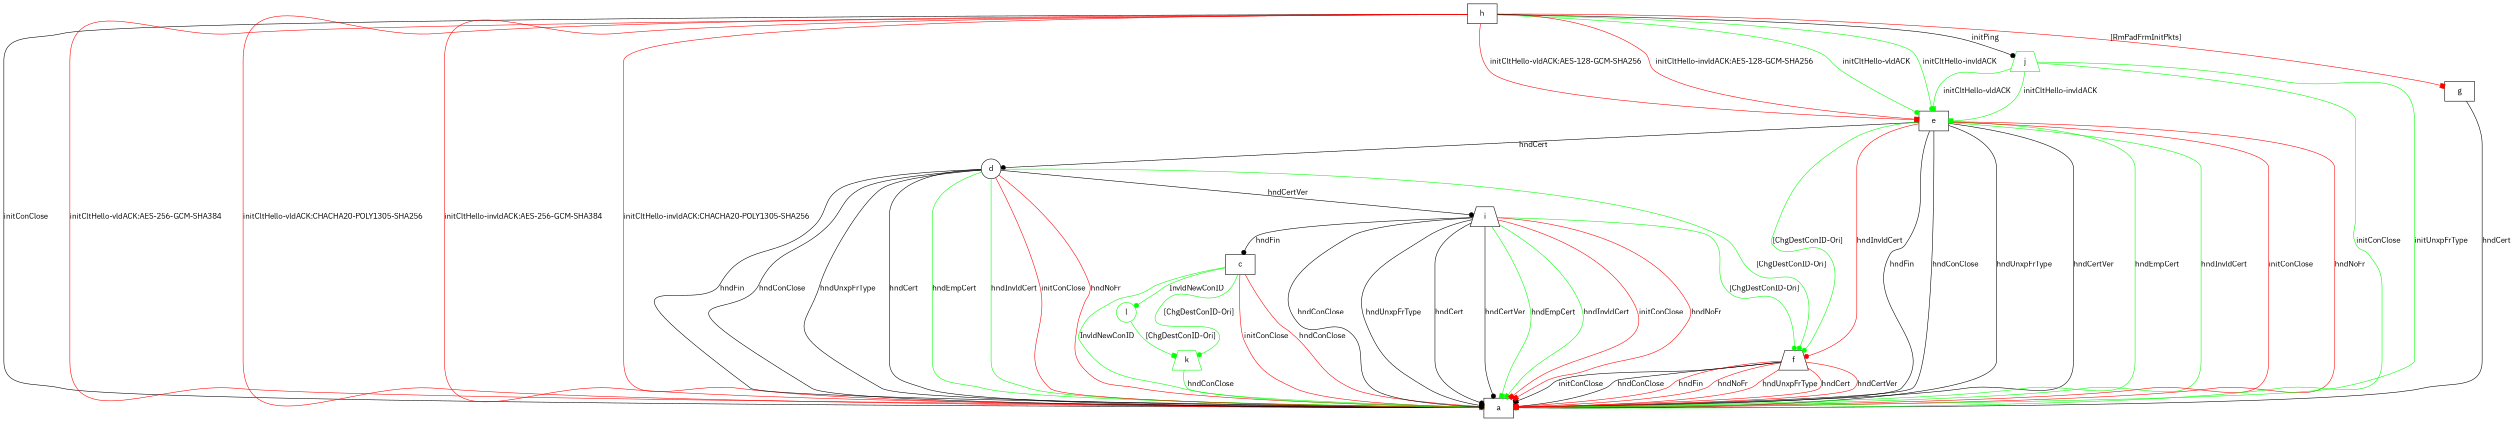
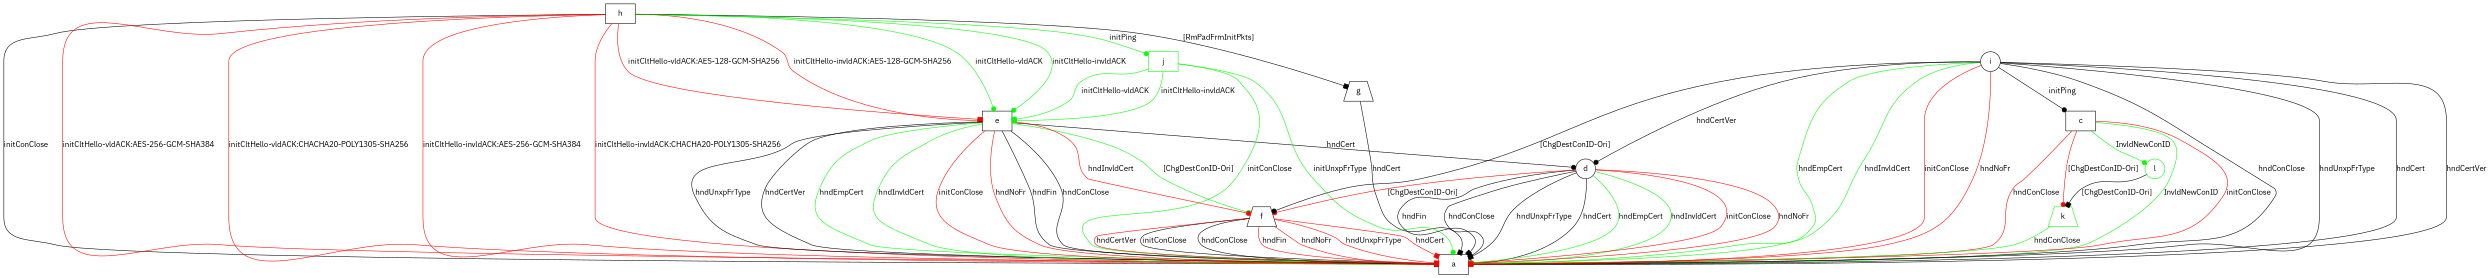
edge "h" -> "j": color black -> green
edge "h" -> "g": color red -> black
node "j": shape trapezium -> box
node "g": shape box -> trapezium
edge "d" -> "f": color green -> red
edge "d" -> "i": reversed
node "i": shape trapezium -> circle
edge "i" -> "f": color green -> black
edge "i" -> "c": label "hndFin " -> "initPing "
edge "c" -> "k": color green -> red
edge "l" -> "k": color green -> black
